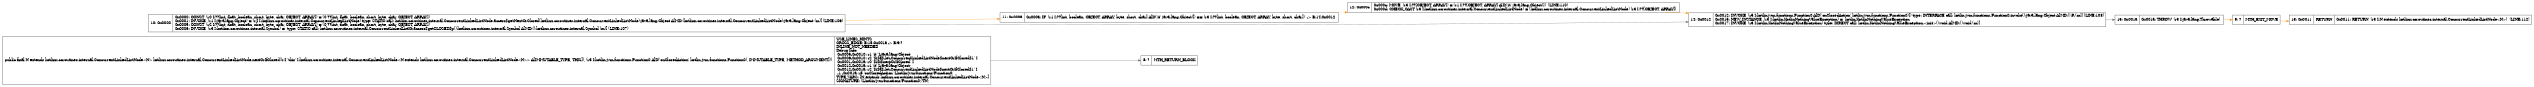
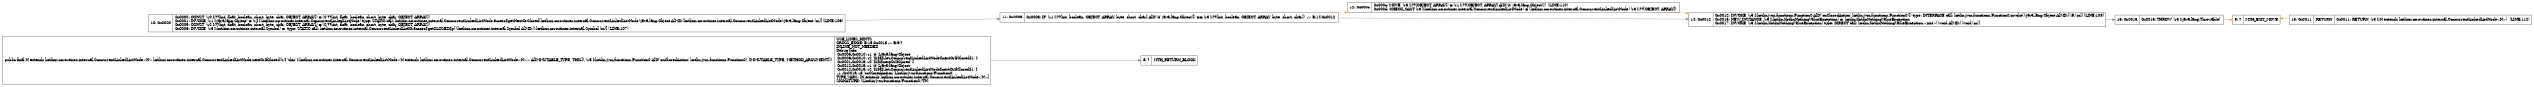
edge "10: 0x0000" -> "11: 0x000a": color darkorange -> gray40
edge "9: ?" -> "13: 0x0011": reversed
edge "10: 0x0000" -> "14: 0x0012": now "11: 0x000a" -> "14: 0x0012"
